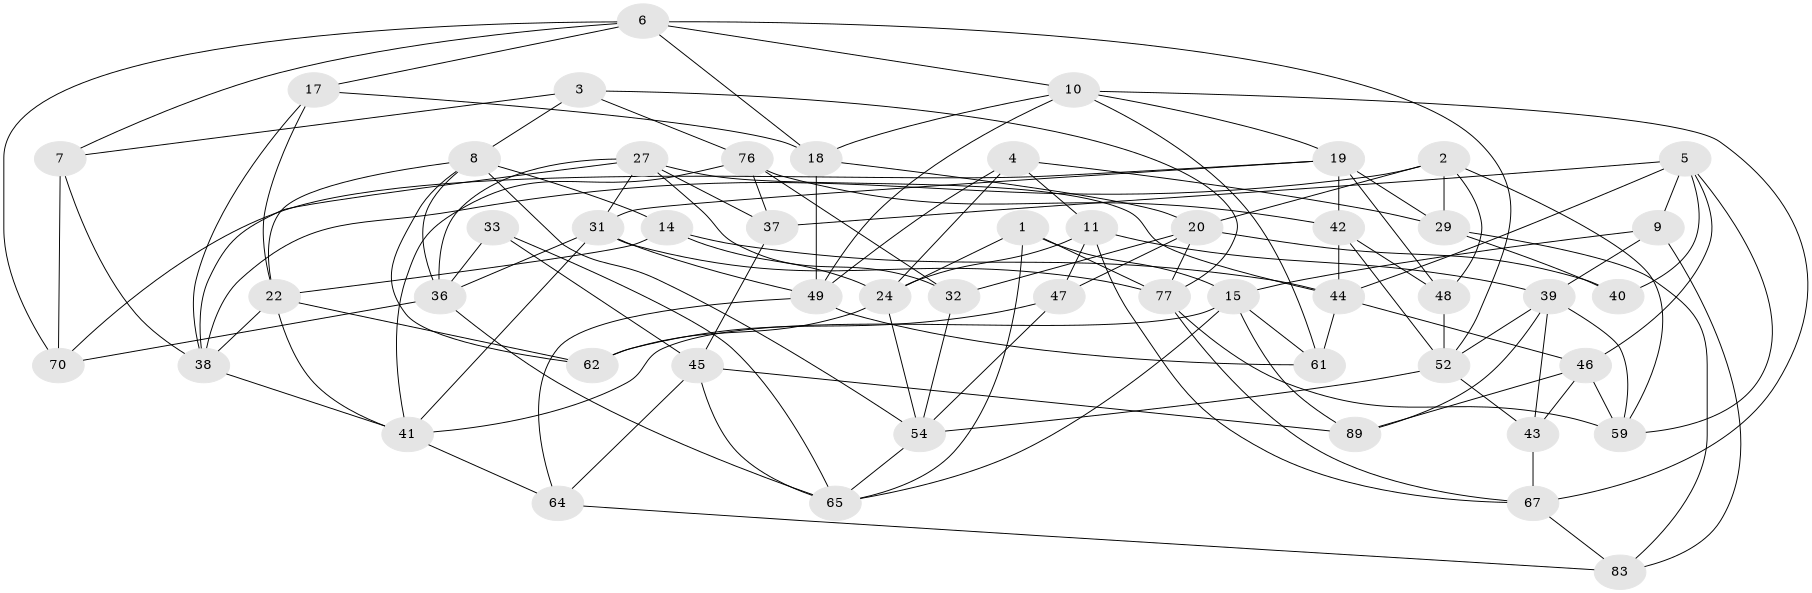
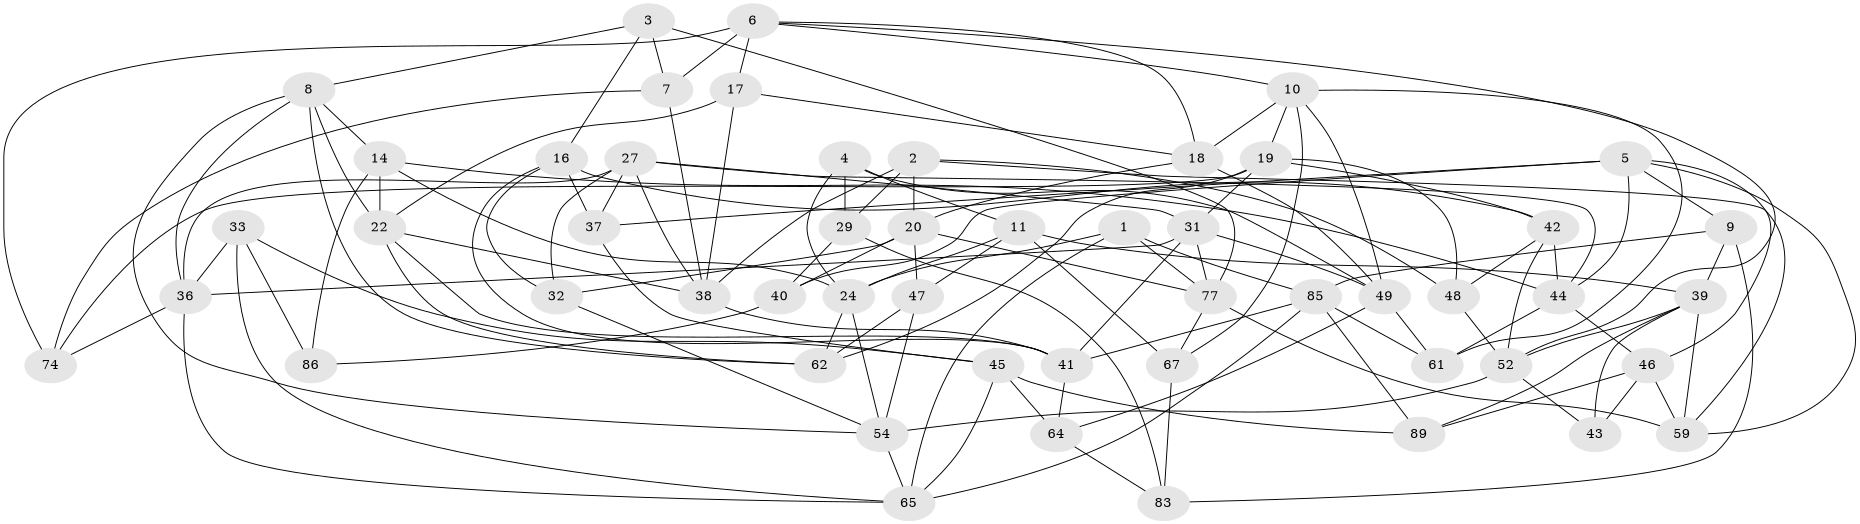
node "76": label "76" -> "16"
edge "19" -- "29": now "19" -- "62"
node "15": label "15" -> "85"
node "70": label "70" -> "74"
node "86": added
edge "43" -- "67": removed
